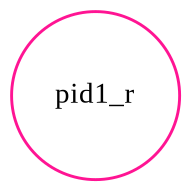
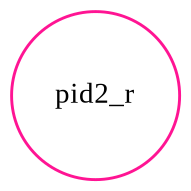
node "pid1_r": label "pid1_r" -> "pid2_r"
